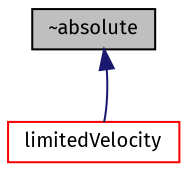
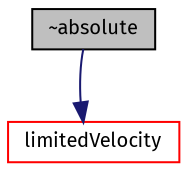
edge "limitedVelocity" -> "~absolute": reversed
